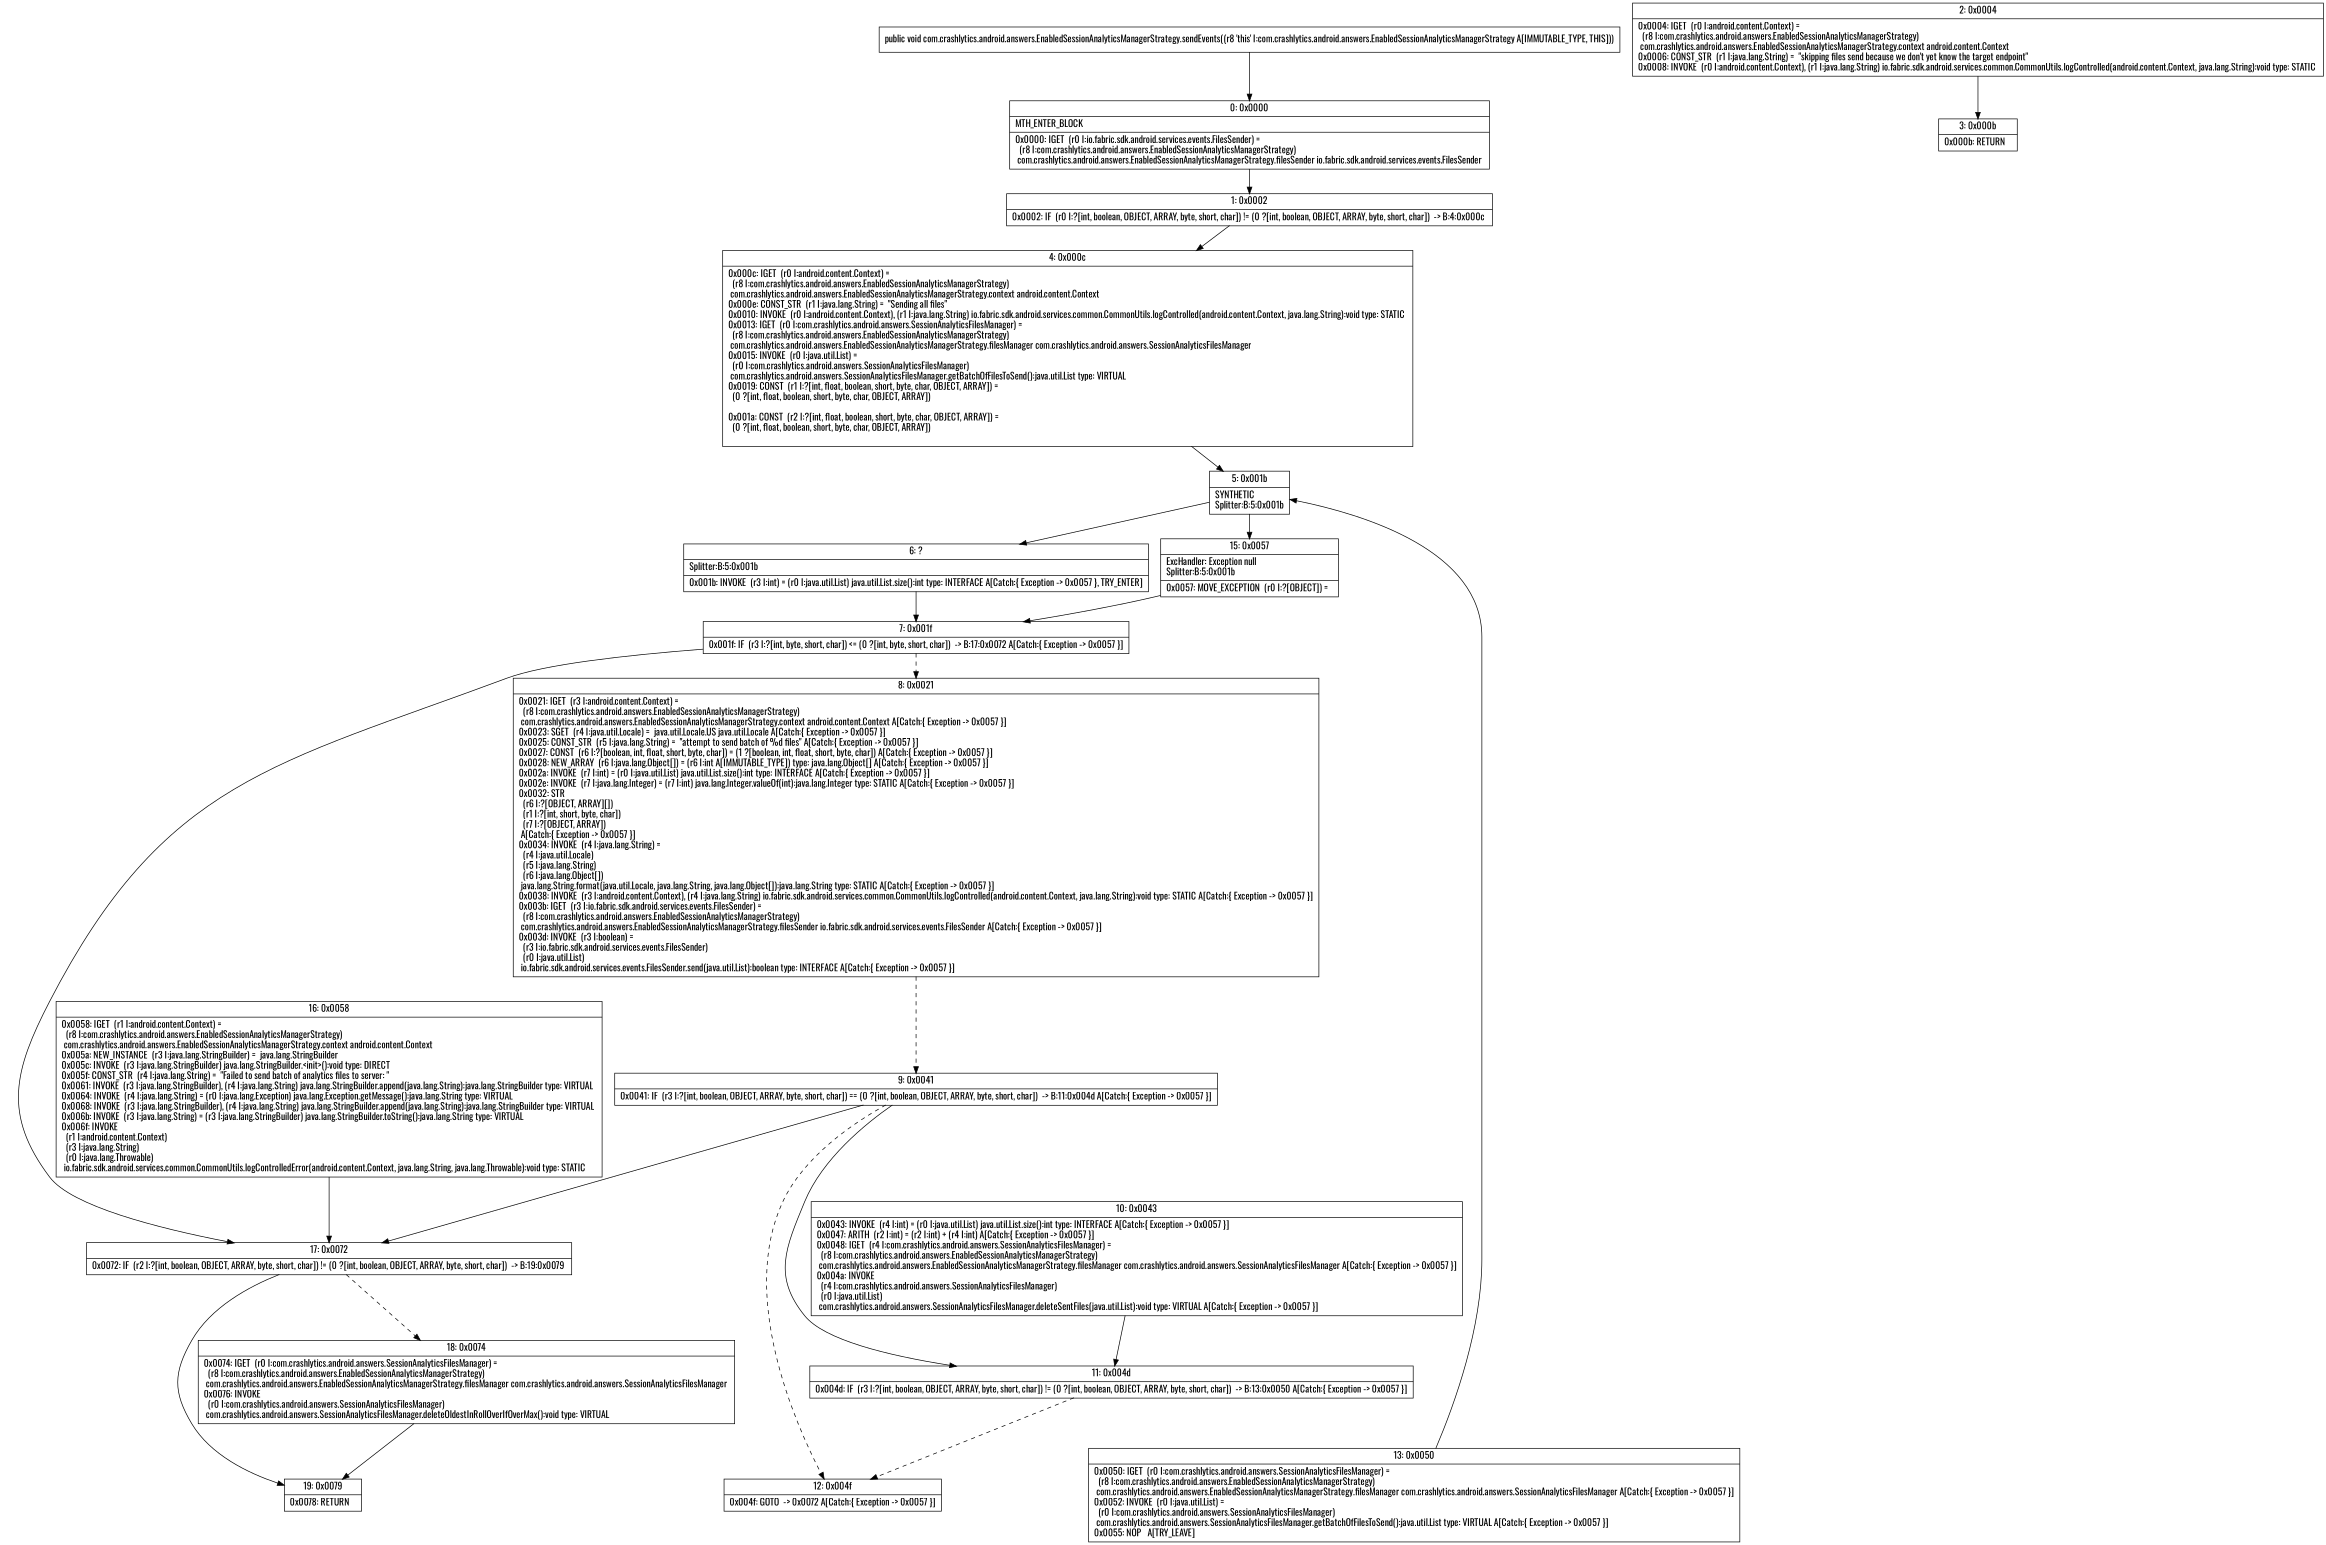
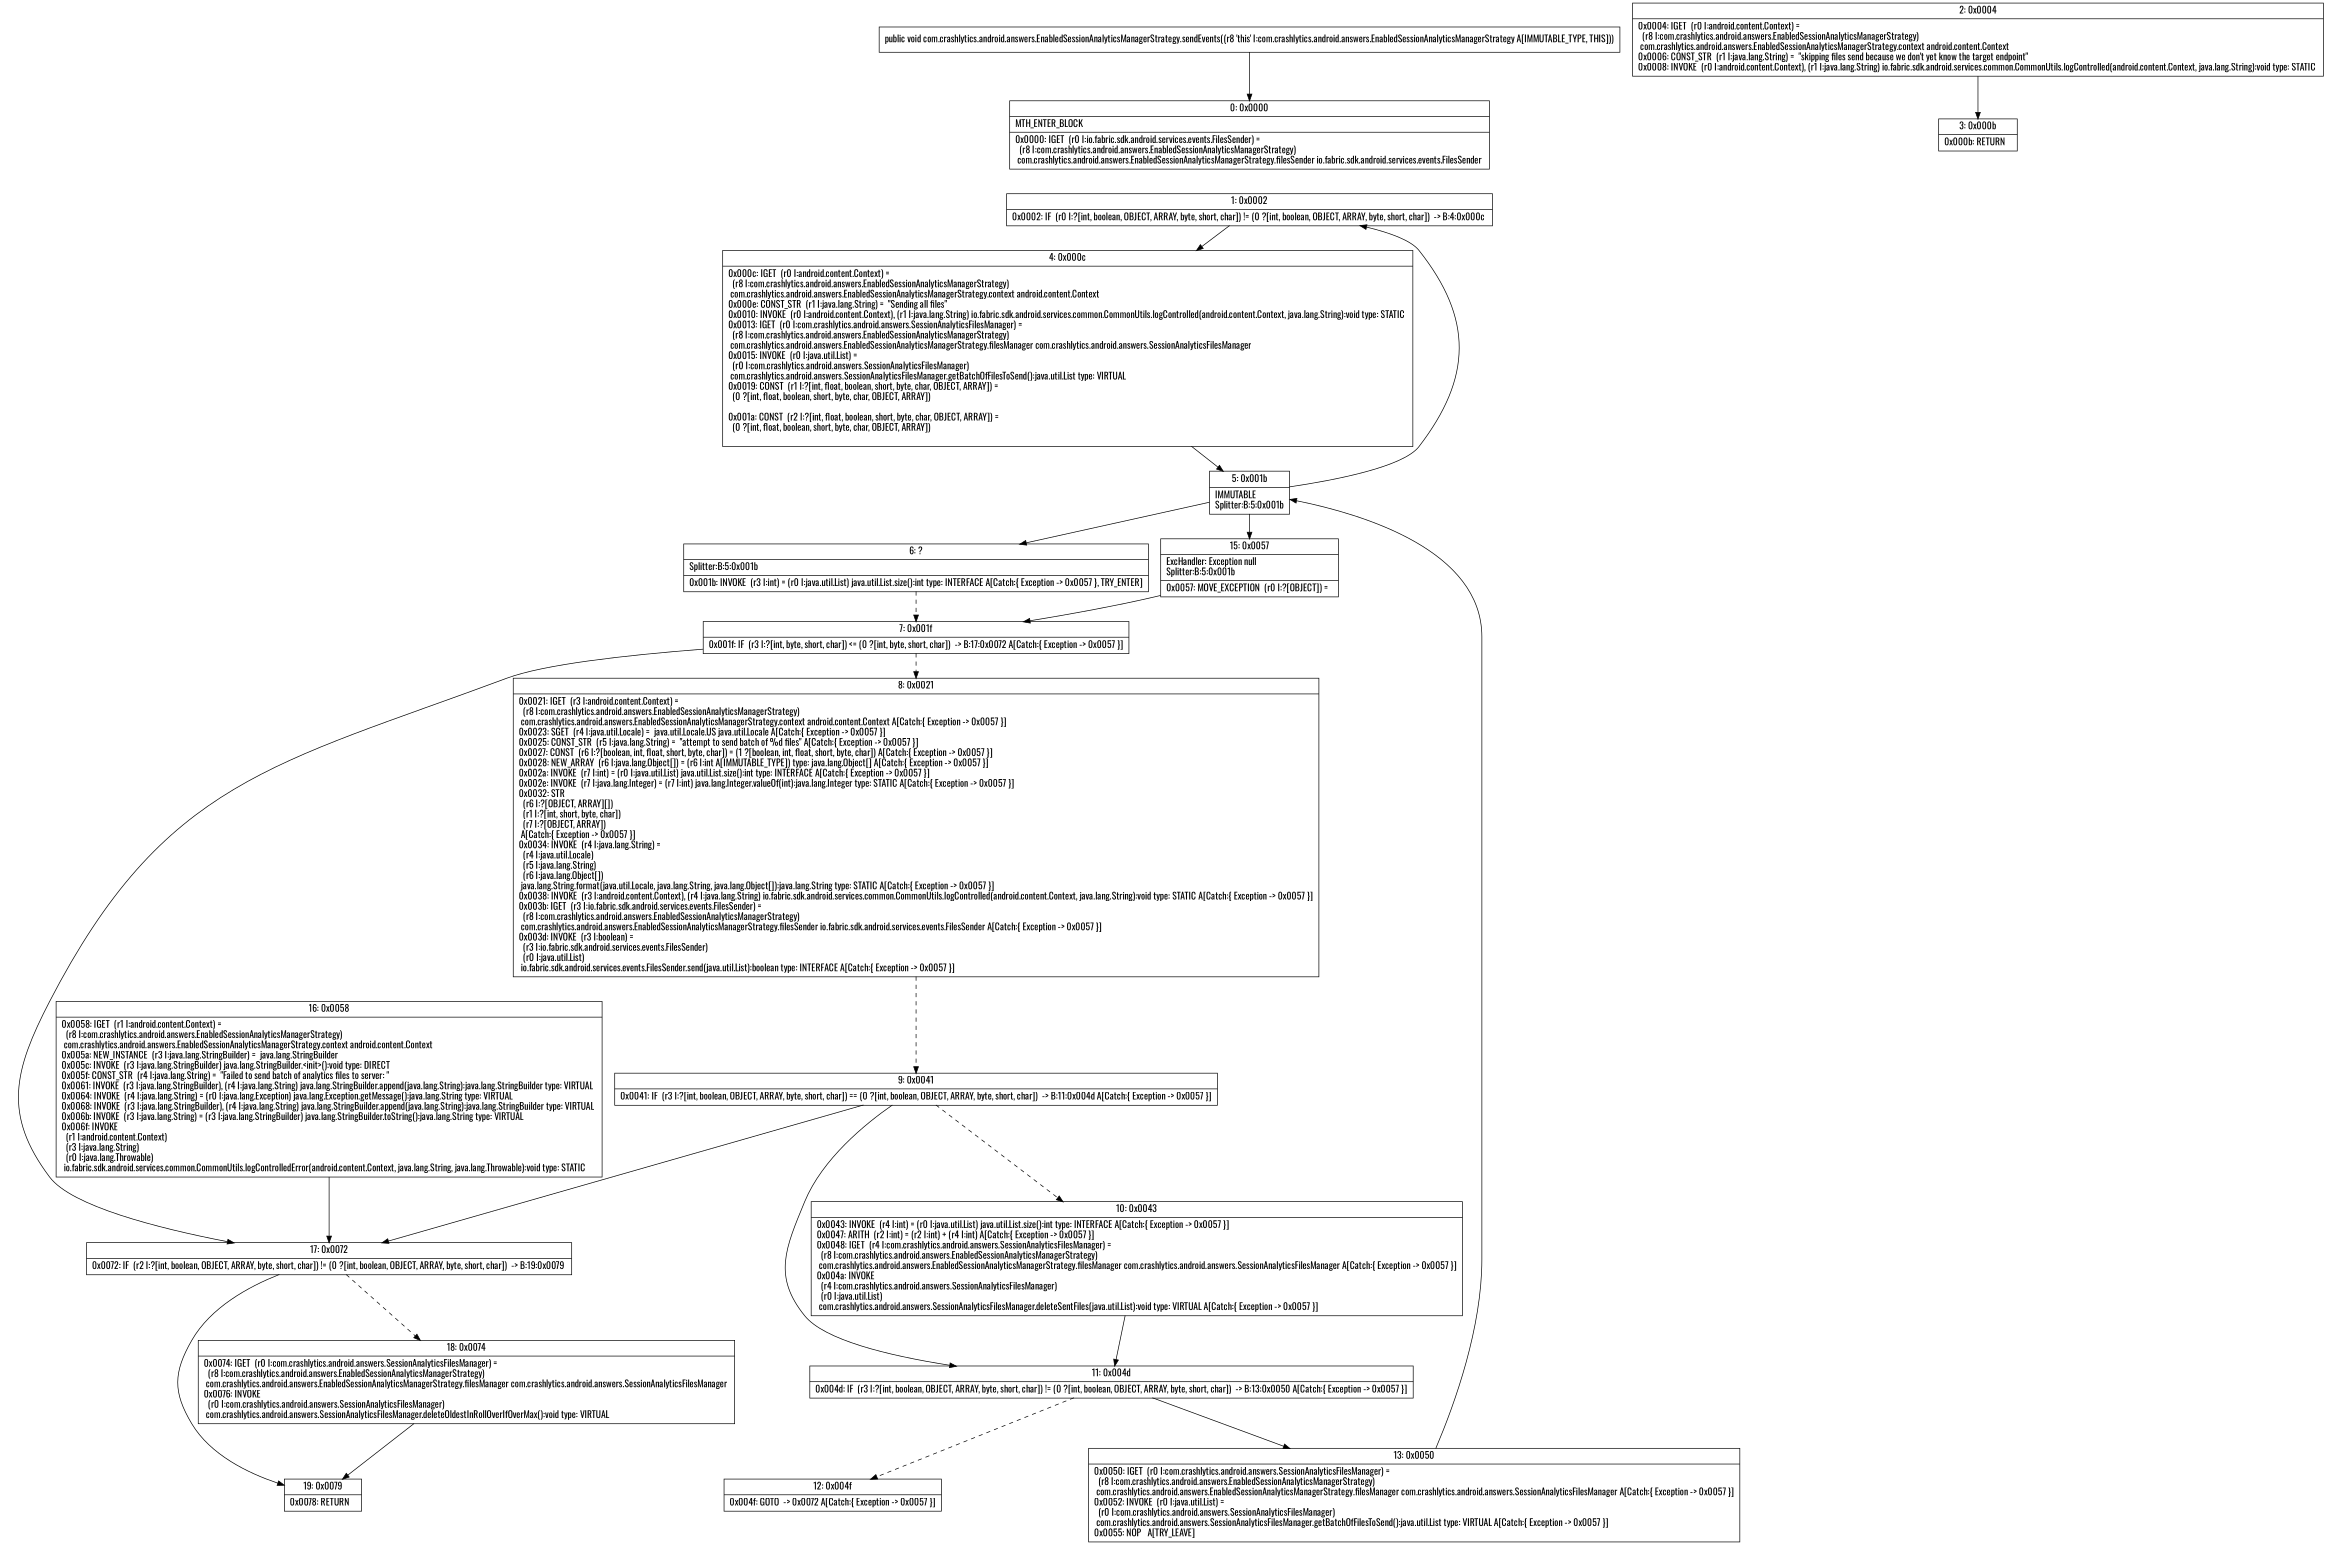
edge "0: 0x0000" -> "1: 0x0002": now "5: 0x001b" -> "1: 0x0002"
node "5: 0x001b": text "SYNTHETIC" -> "IMMUTABLE"
edge "6: ?" -> "7: 0x001f": style solid -> dashed
edge "9: 0x0041" -> "12: 0x004f": now "9: 0x0041" -> "10: 0x0043"
edge "11: 0x004d" -> "13: 0x0050": added
